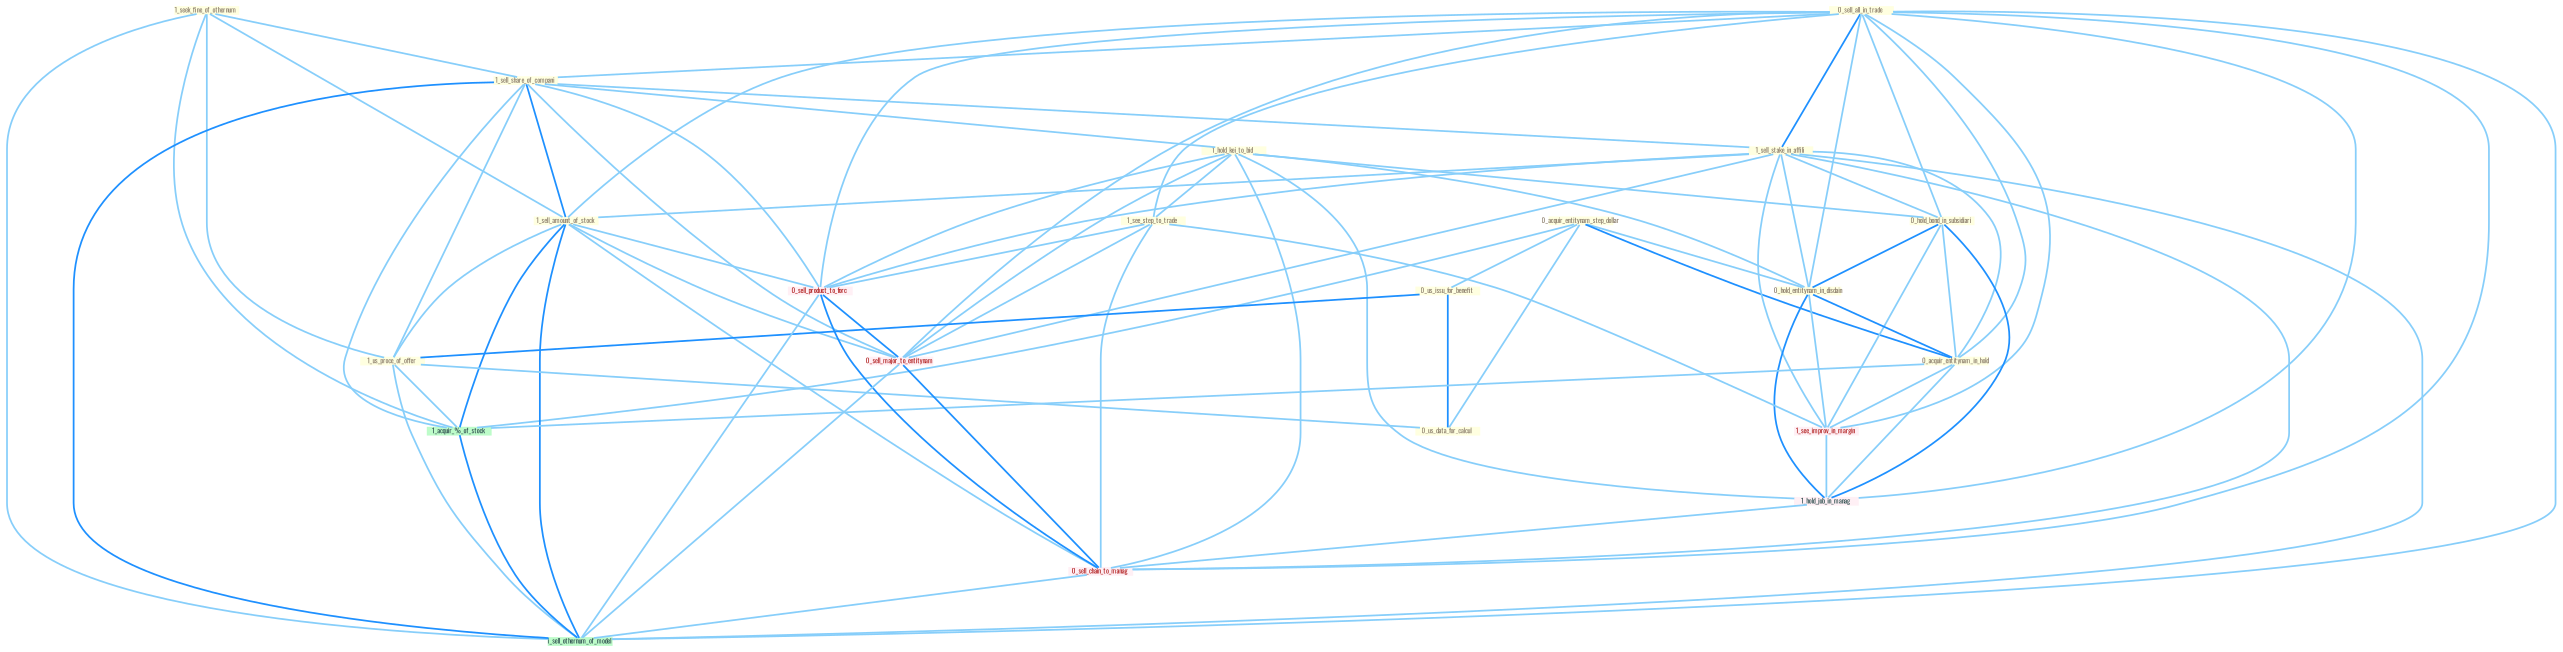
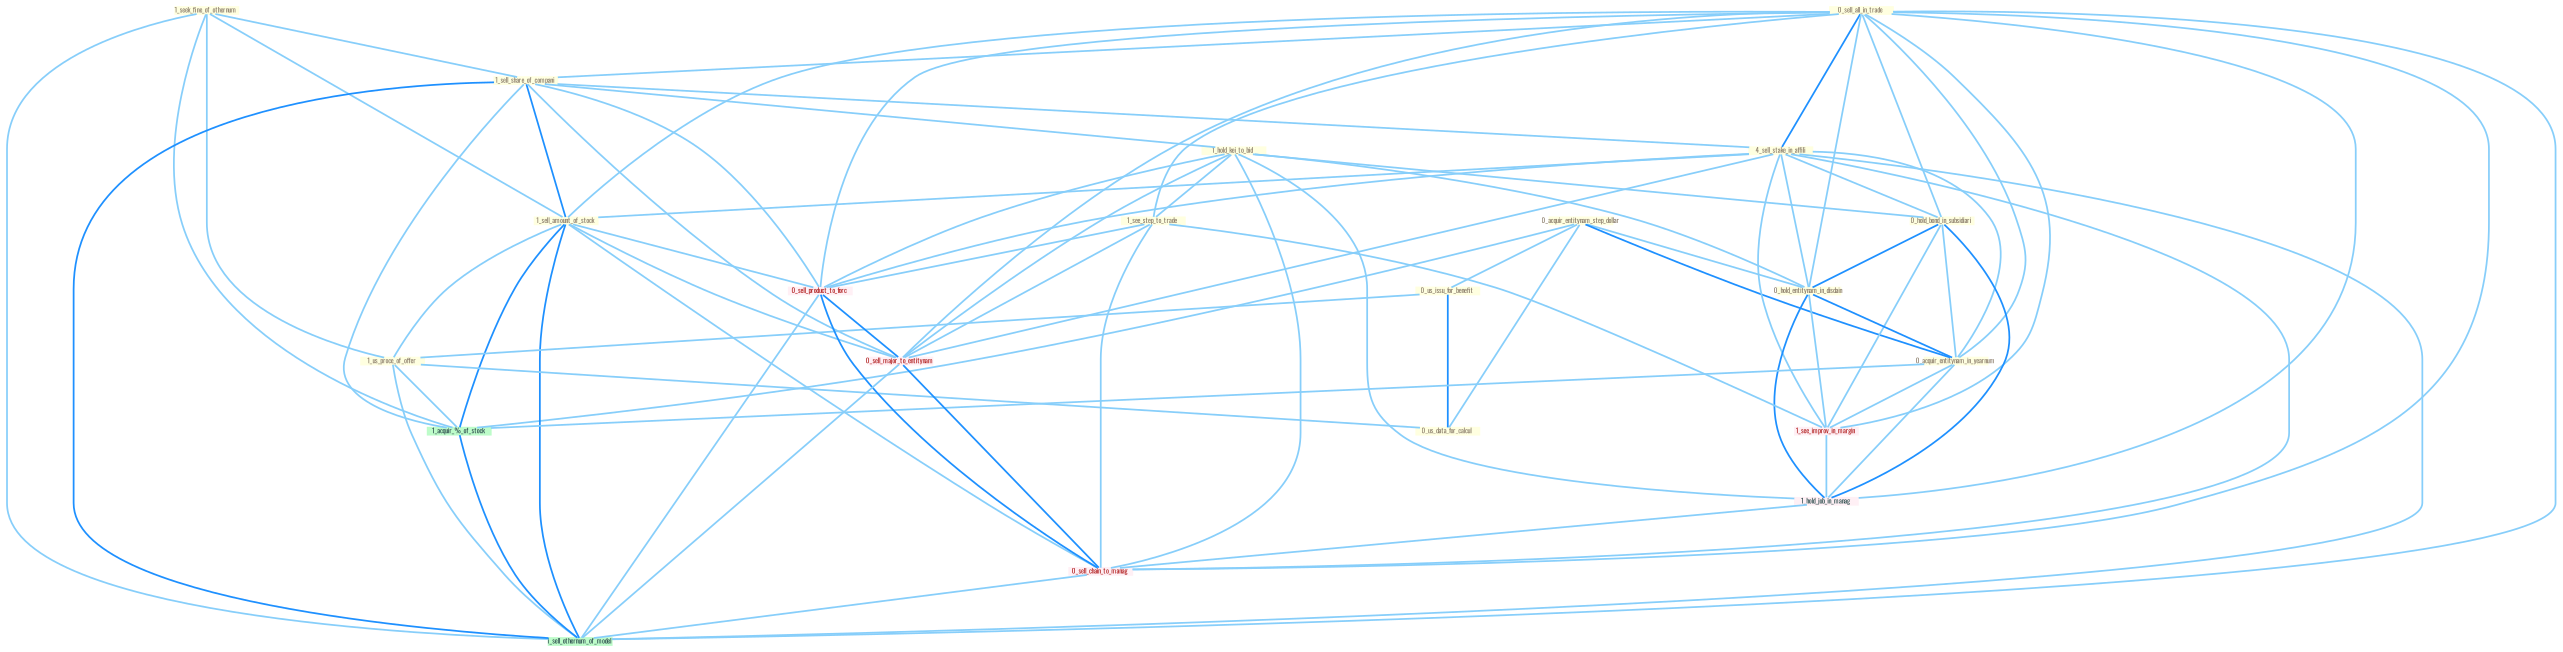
node "1_sell_stake_in_affili": label "1_sell_stake_in_affili" -> "4_sell_stake_in_affili"
edge "1_sell_share_of_compani" -- "1_us_proce_of_offer": removed
edge "0_us_issu_for_benefit" -- "1_us_proce_of_offer": color #1e90ff -> #87cefa
node "0_acquir_entitynam_in_hold": label "0_acquir_entitynam_in_hold" -> "0_acquir_entitynam_in_yearnum"
